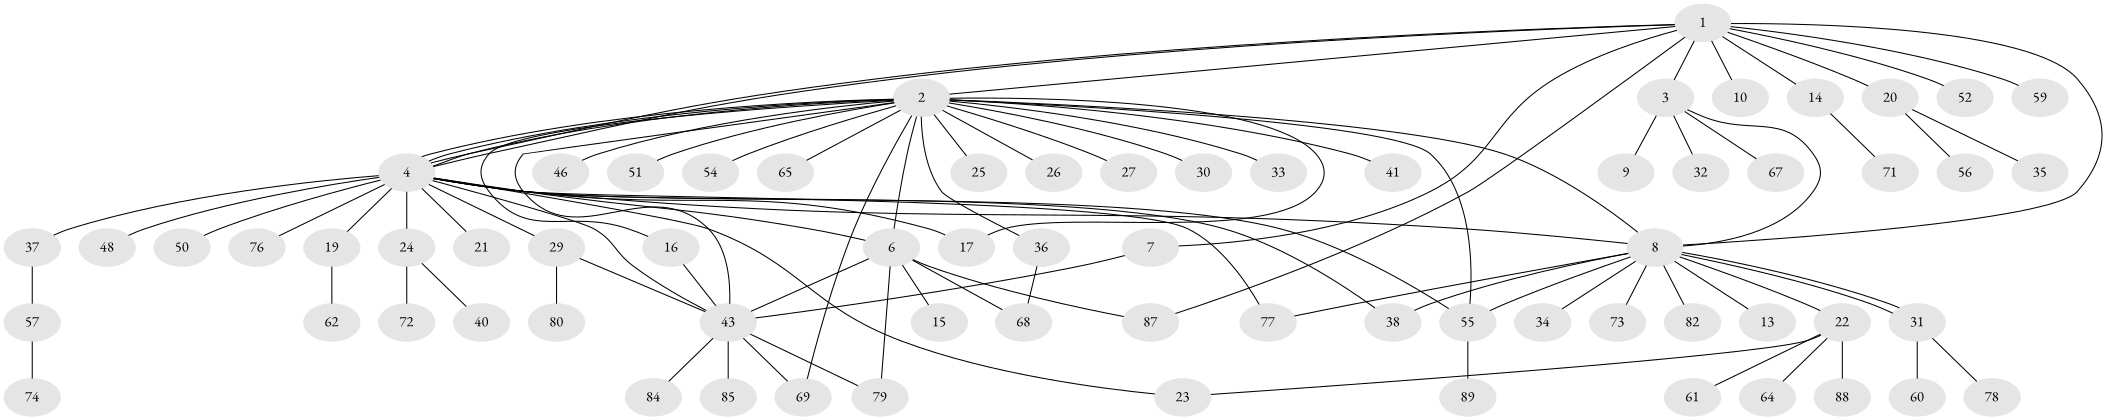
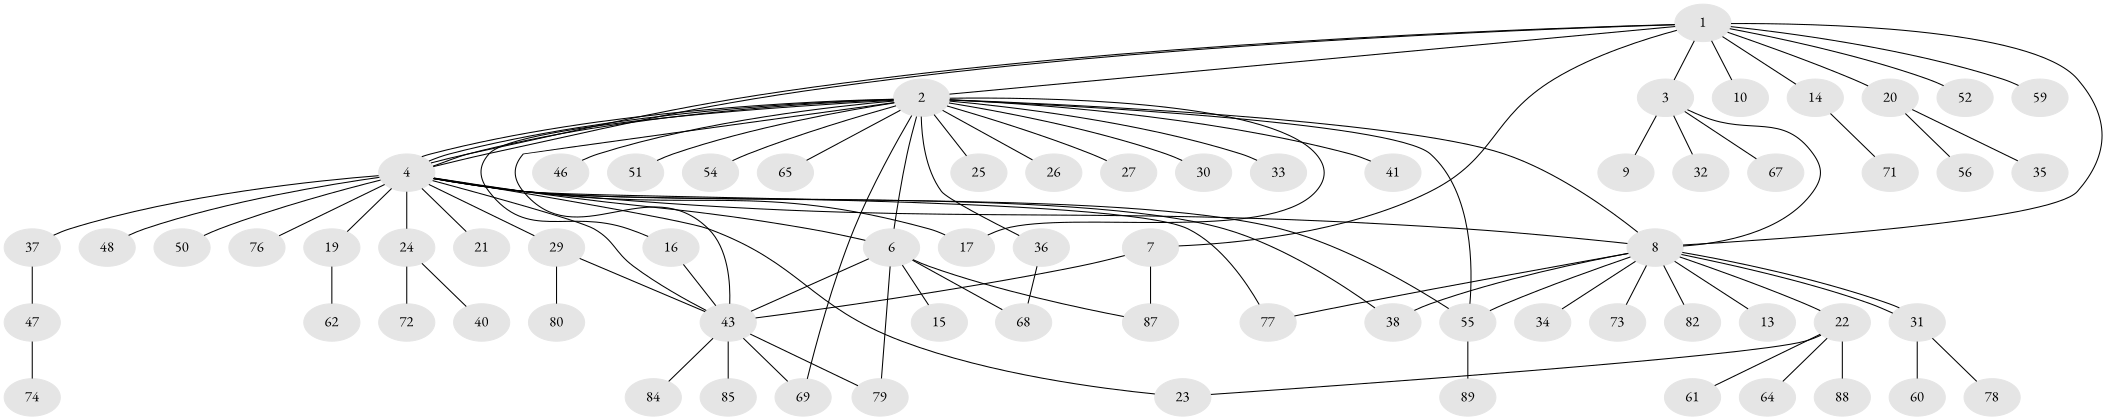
edge "1" -- "87": now "7" -- "87"
node "57": label "57" -> "47"
